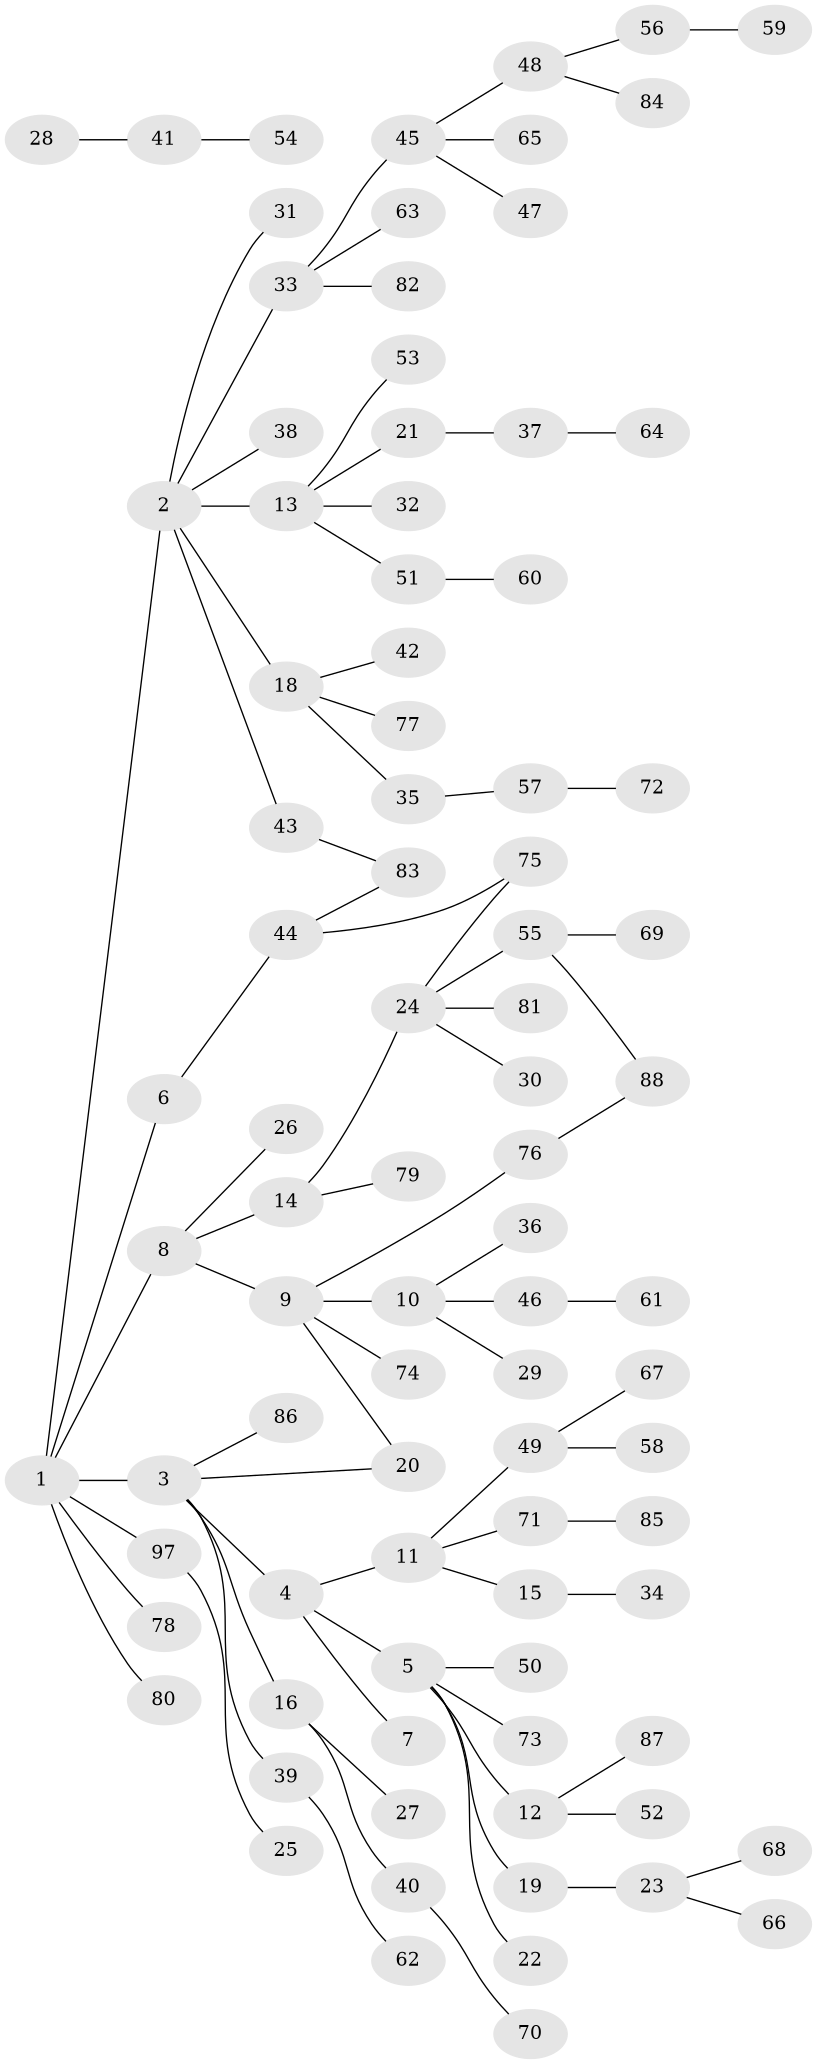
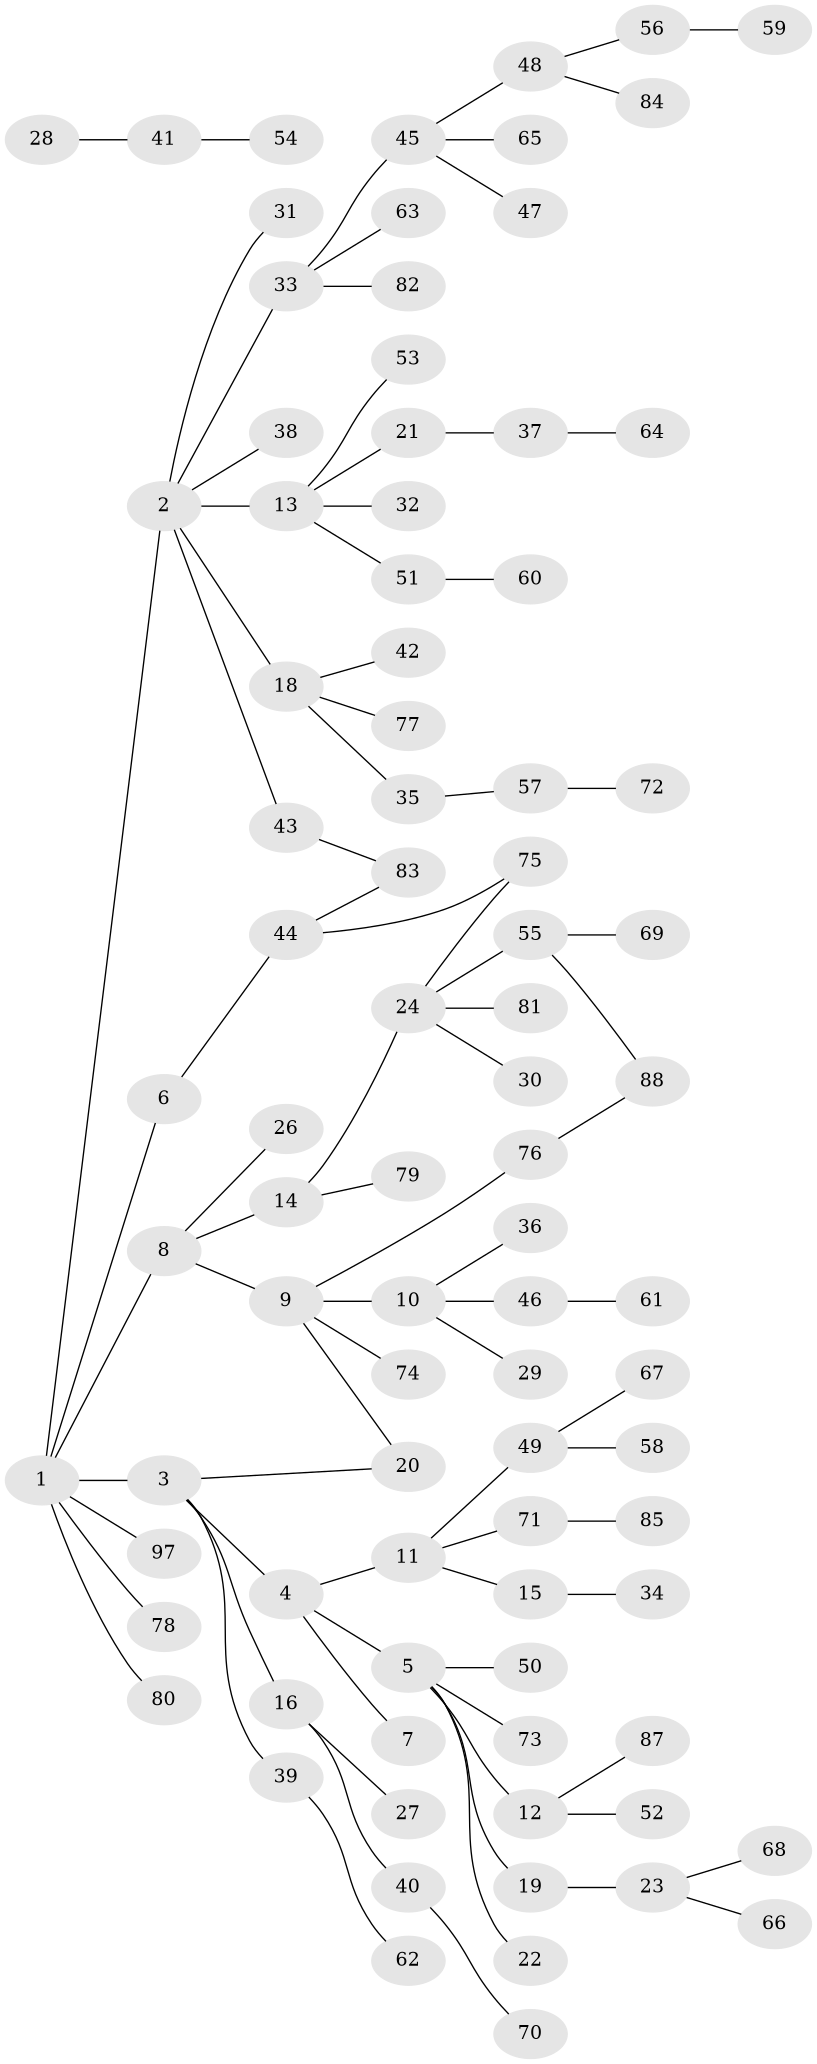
node "86": removed
node "25": removed
